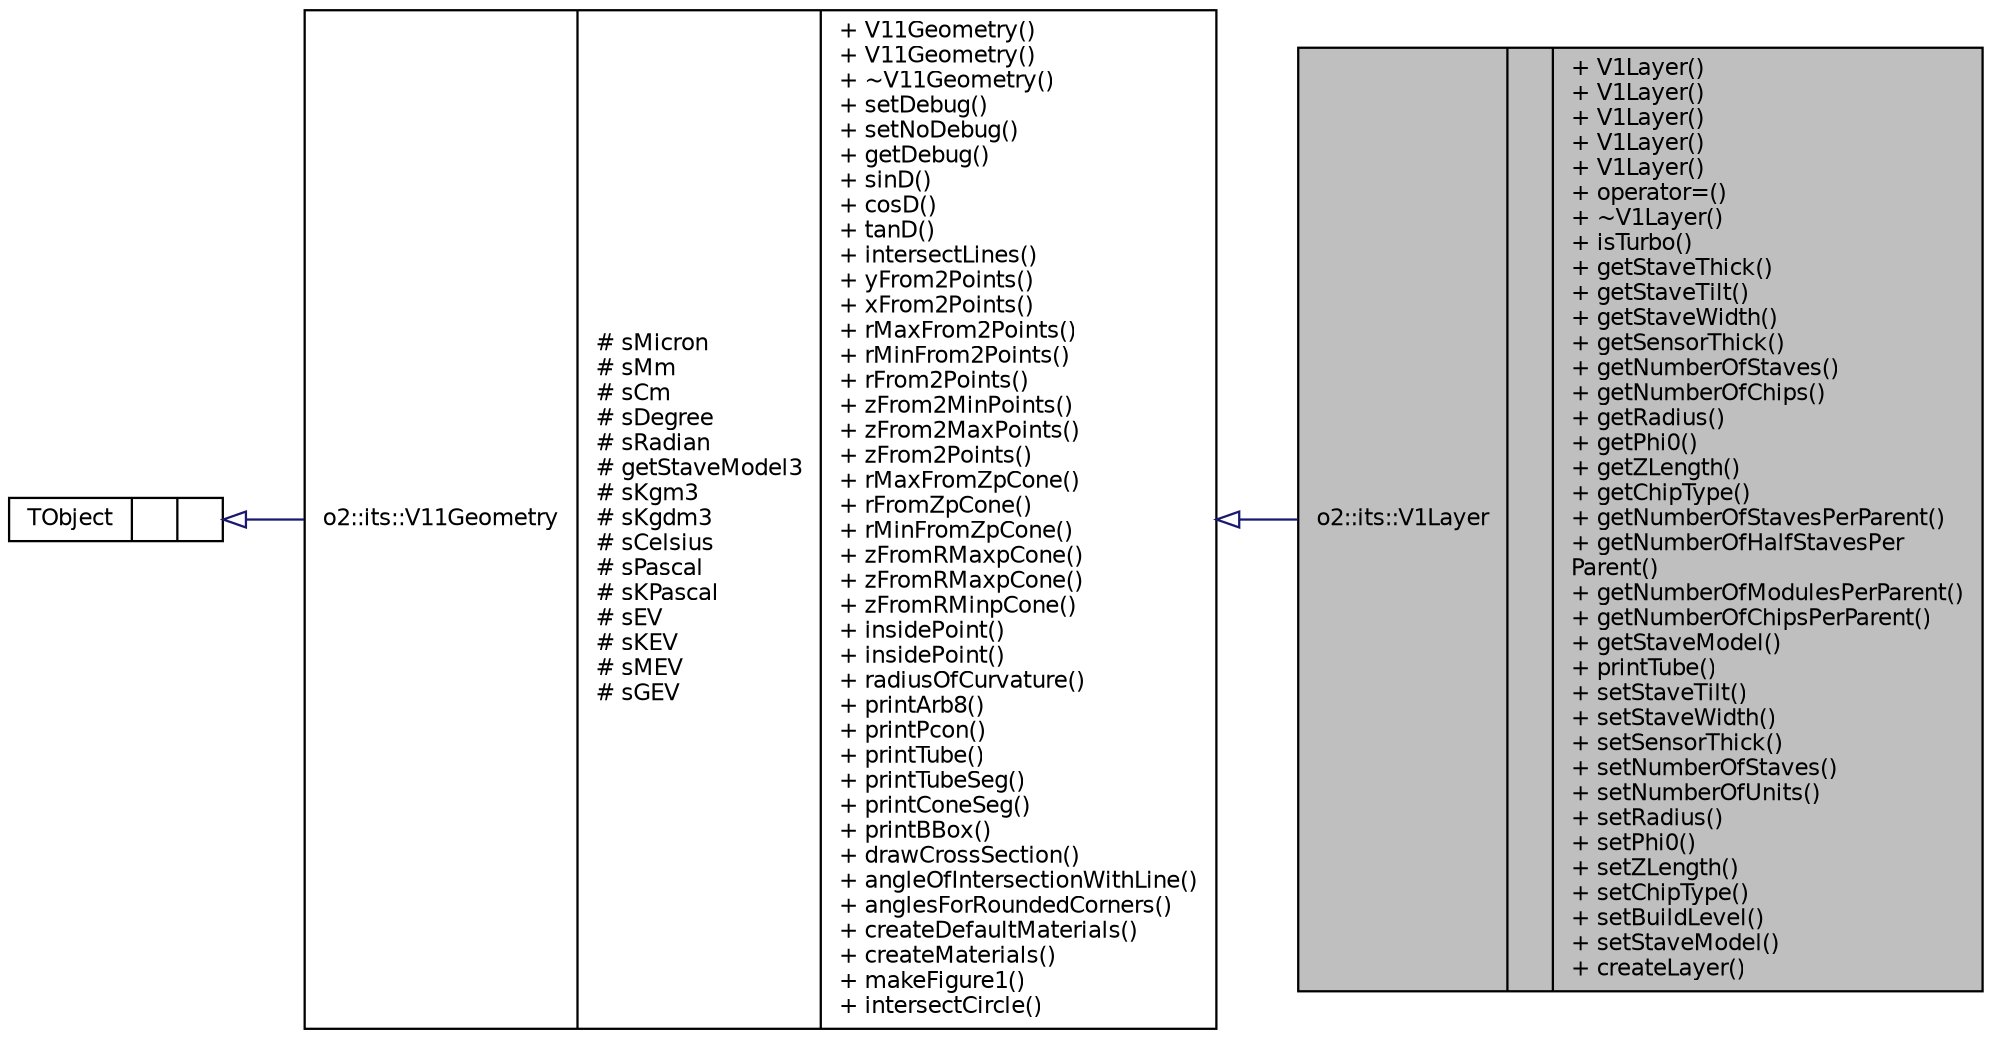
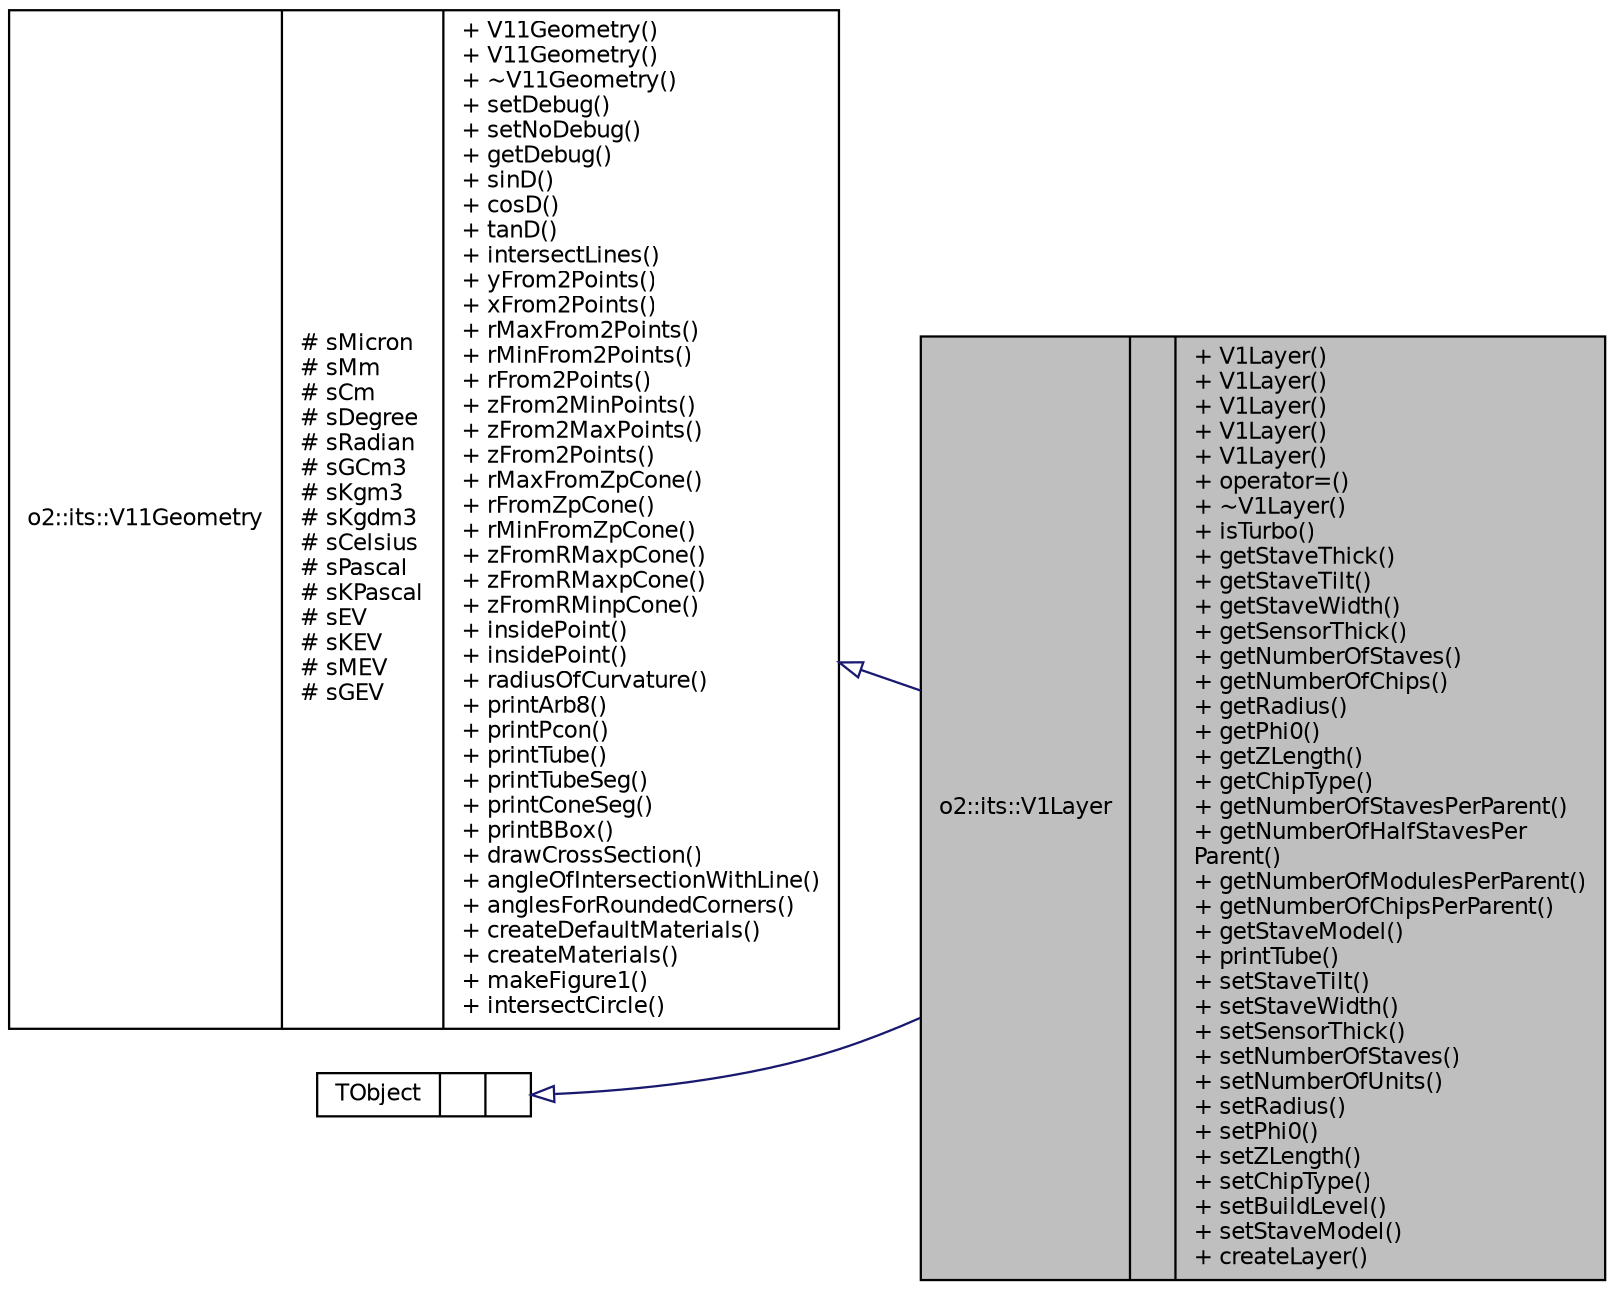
node "o2::its::V11Geometry": text "# getStaveModel3" -> "# sGCm3"
edge "o2::its::V11Geometry" -> "TObject": now "o2::its::V1Layer" -> "TObject"
